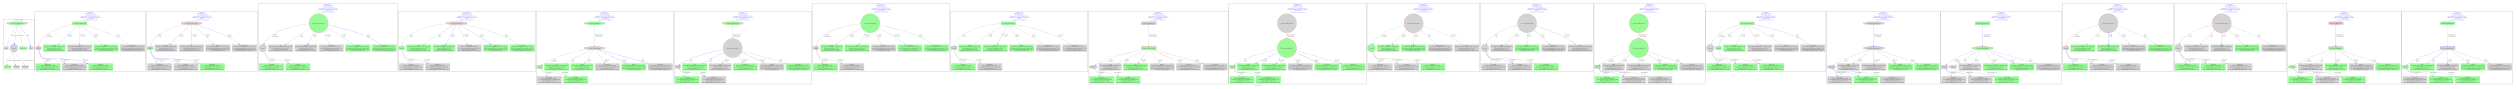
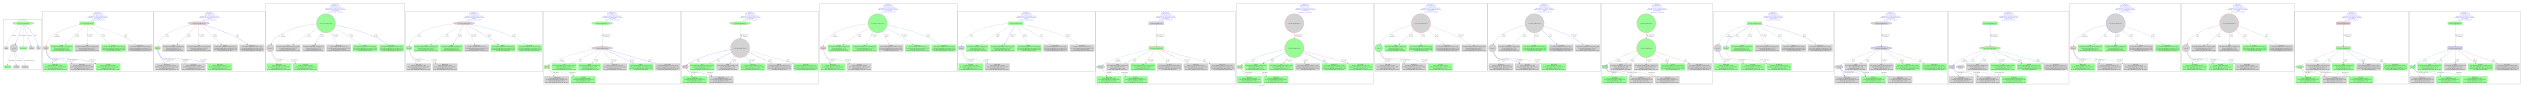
node "Medium": added
